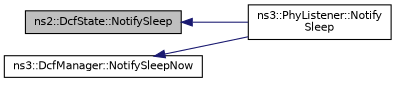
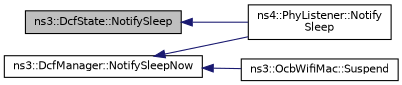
node "ns2::DcfState::NotifySleep": label "ns2::DcfState::NotifySleep" -> "ns3::DcfState::NotifySleep"
node "ns3::PhyListener::Notify Sleep": label "ns3::PhyListener::Notify Sleep" -> "ns4::PhyListener::Notify Sleep"
node "ns3::OcbWifiMac::Suspend": added
